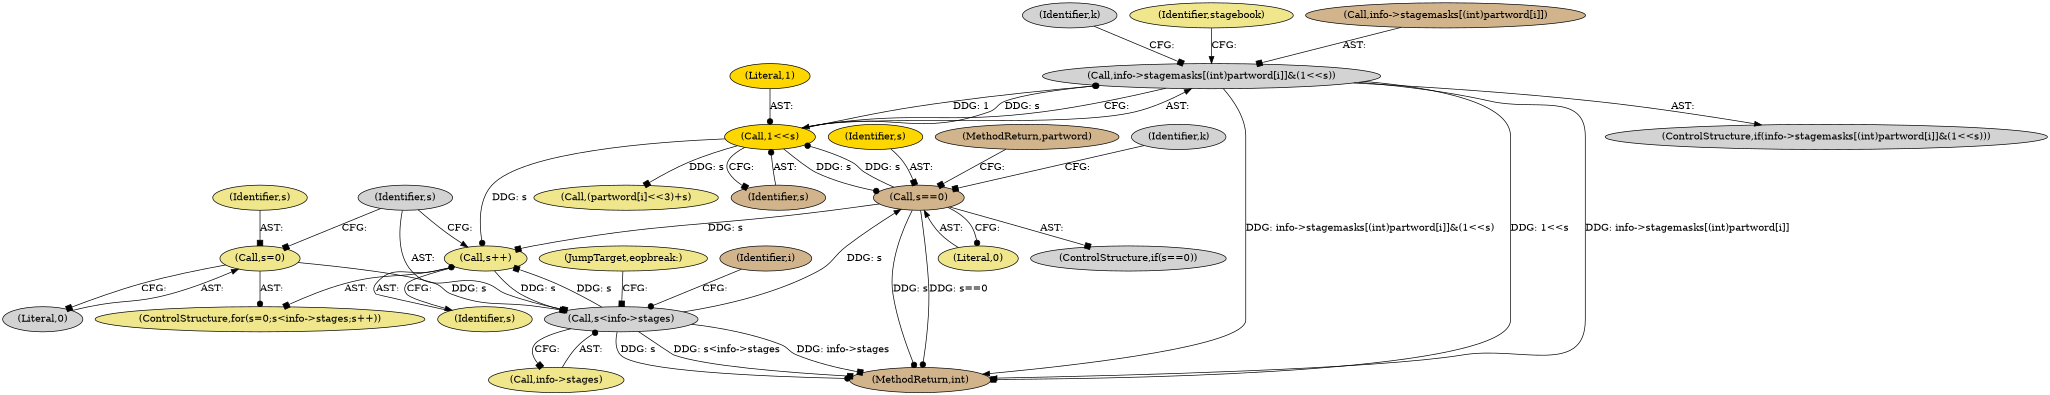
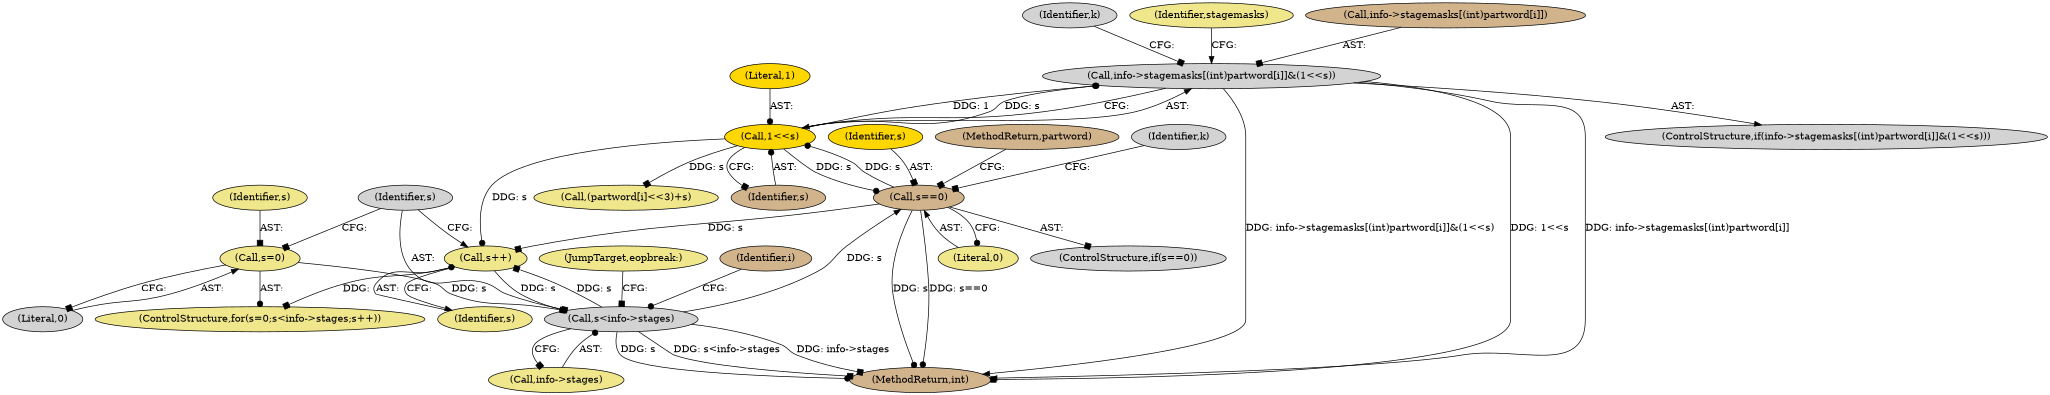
node "(Identifier,stagebook)": label "(Identifier,stagebook)" -> "(Identifier,stagemasks)"
edge "(Call,s++)" -> "(ControlStructure,for(s=0;s<info->stages;s++))": label "AST: " -> "DDG: "
